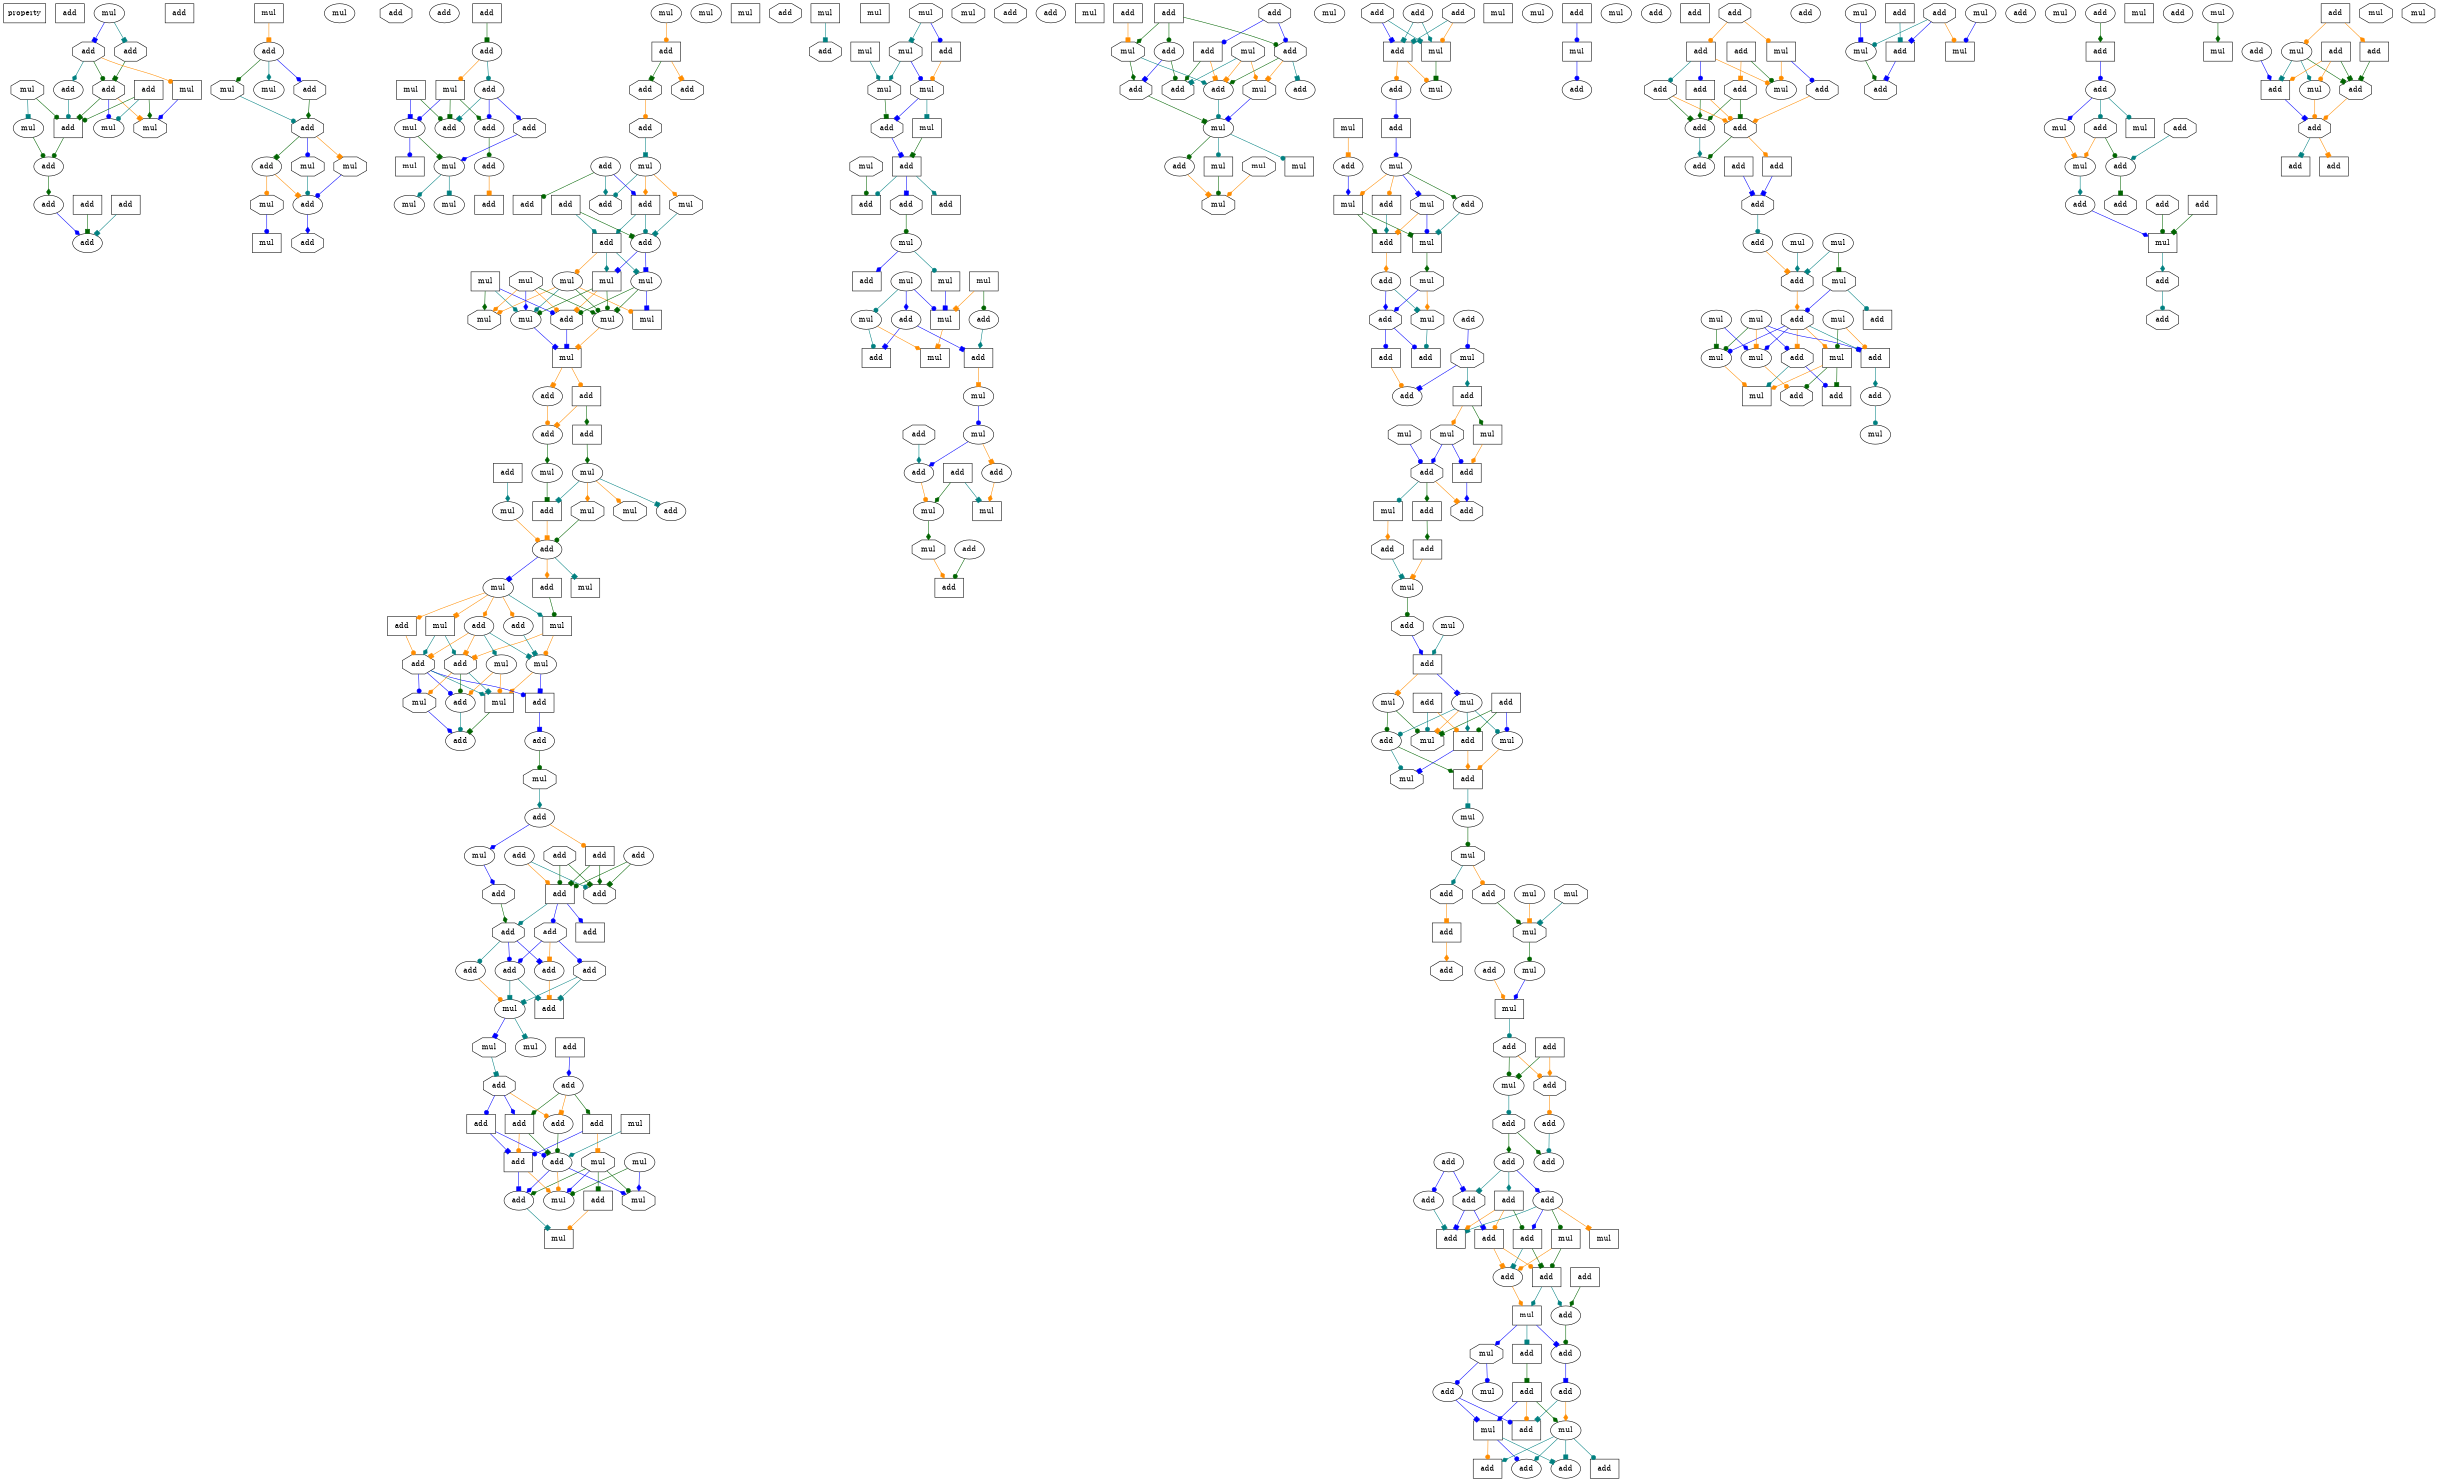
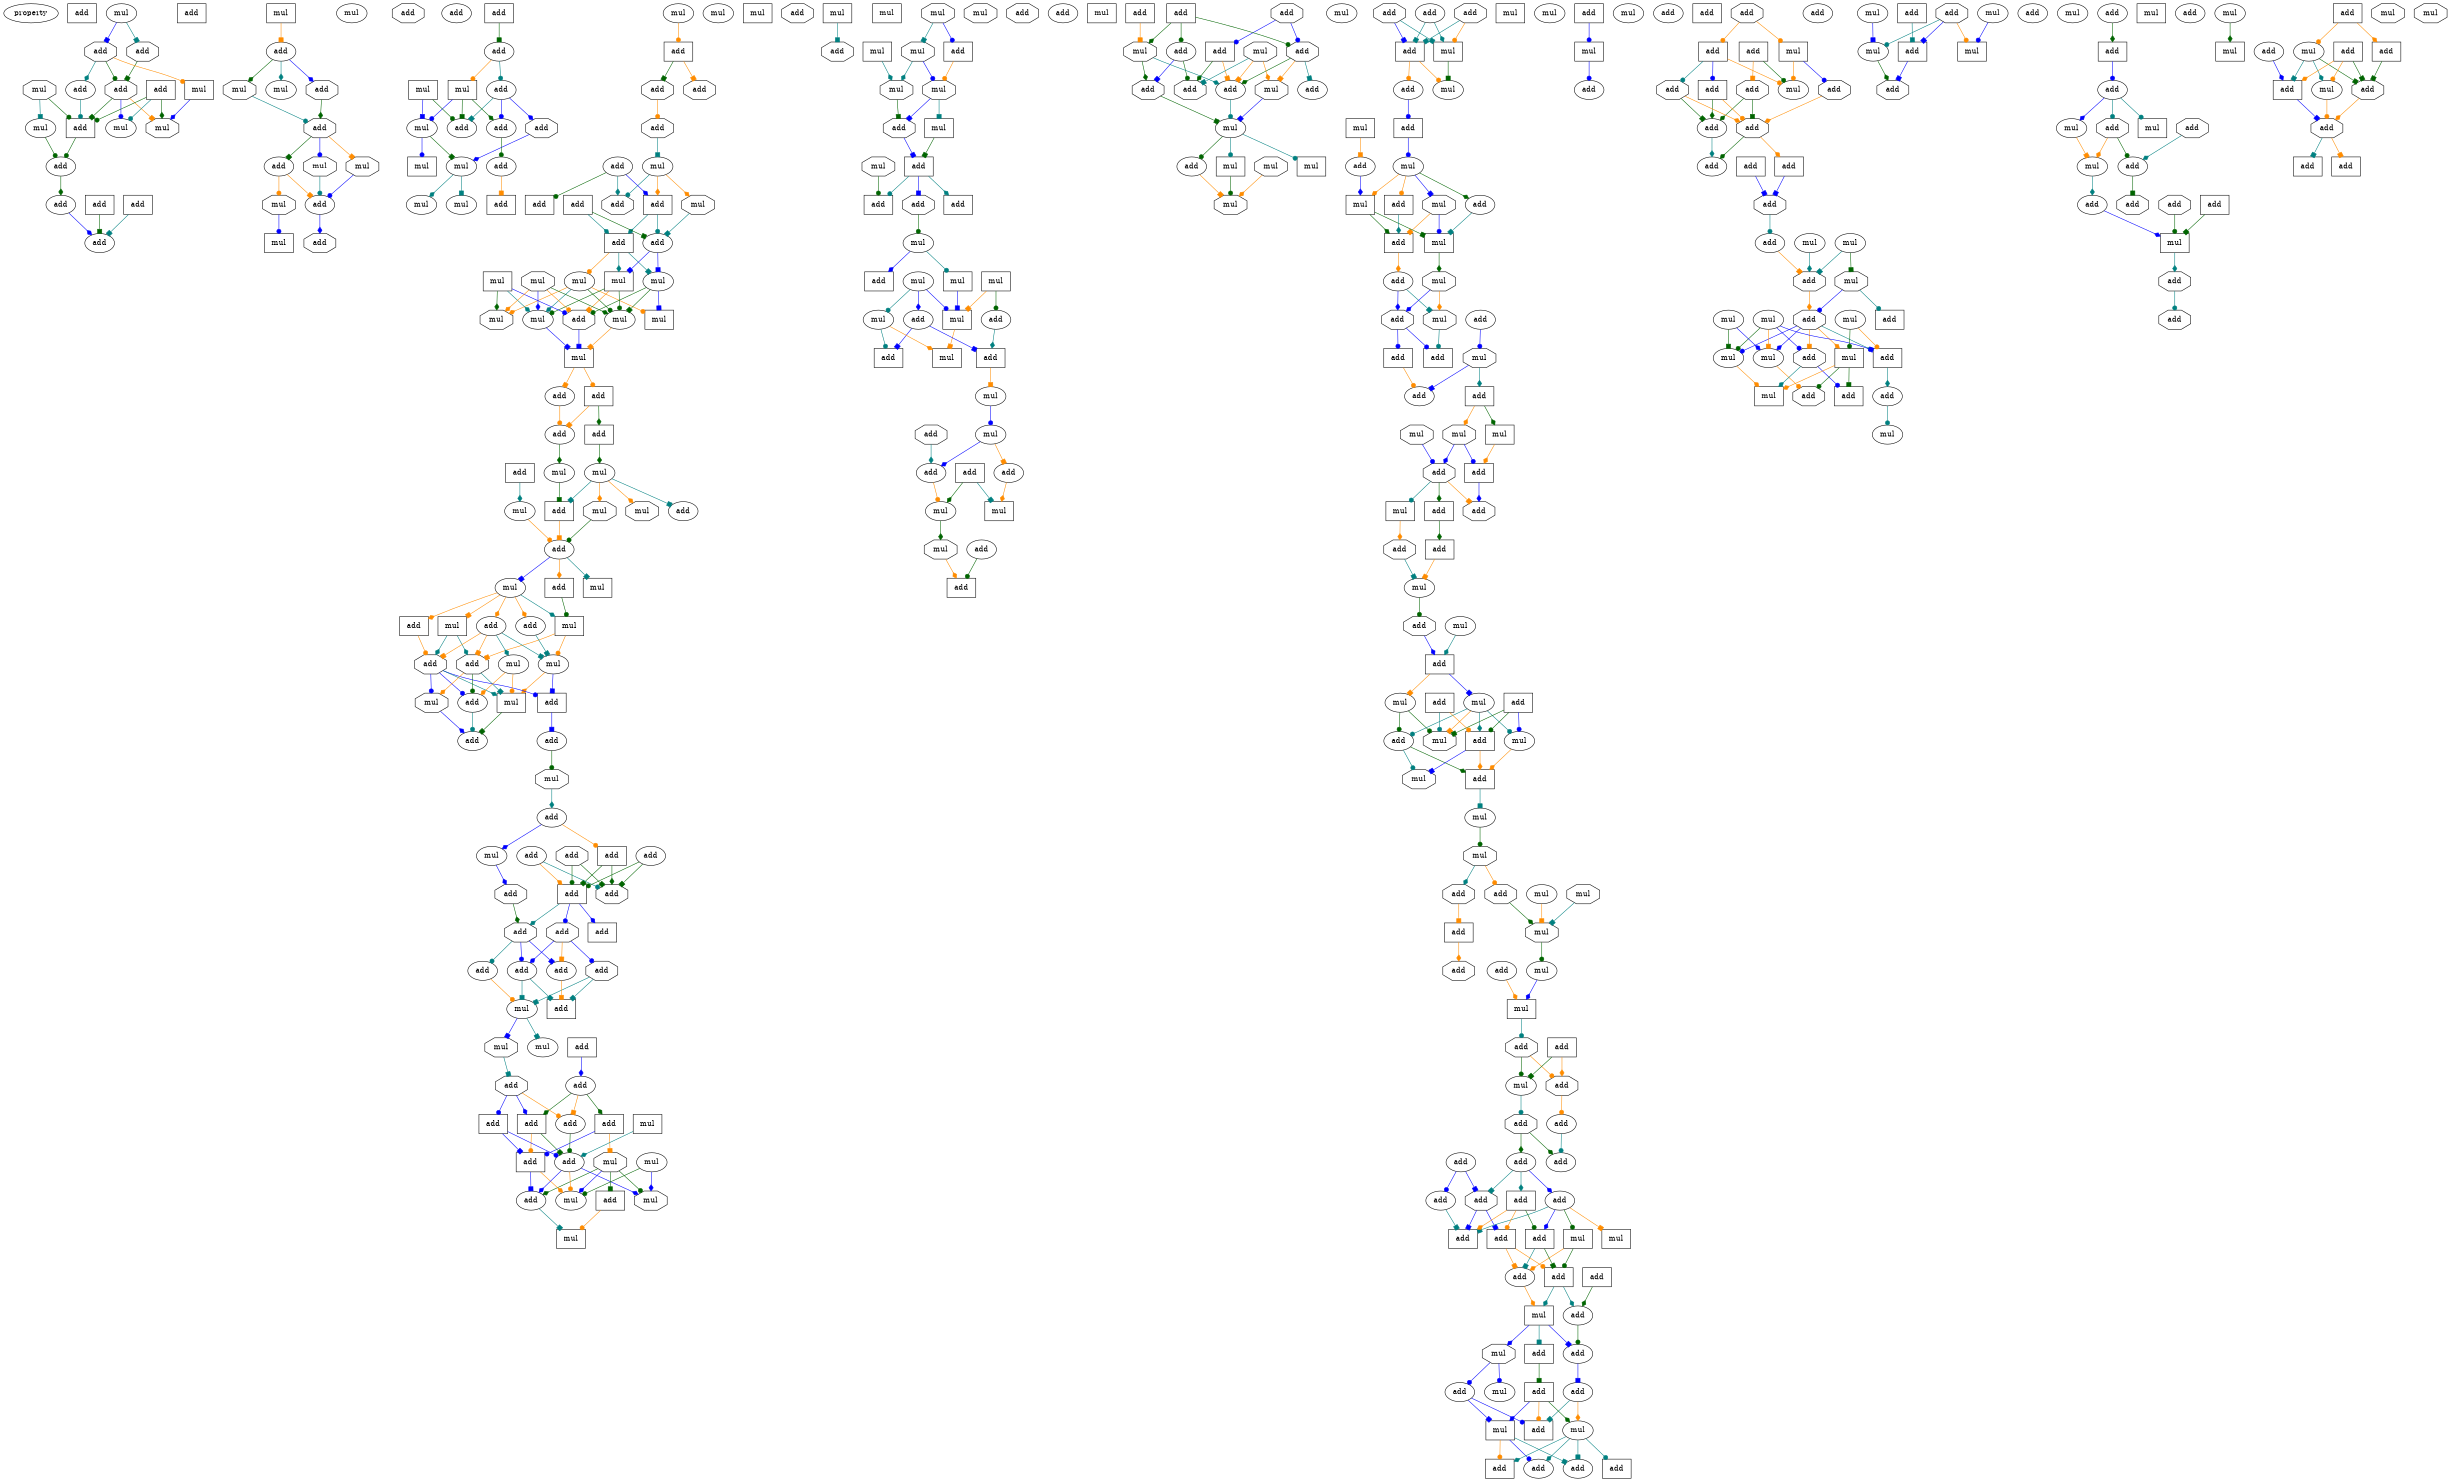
node "property": shape box -> ellipse
